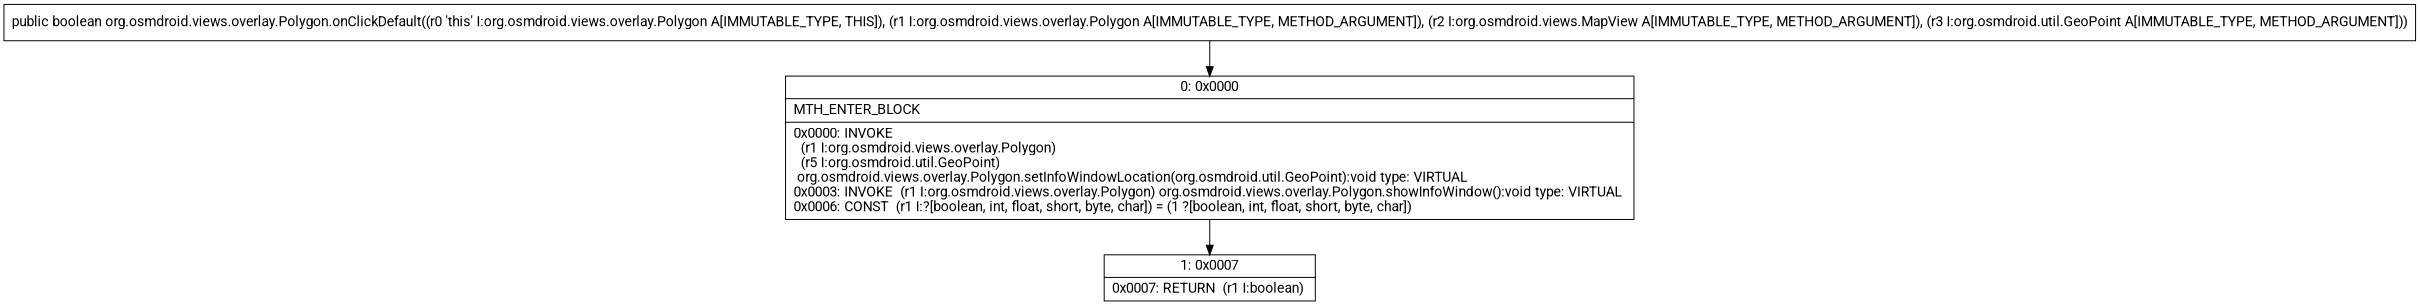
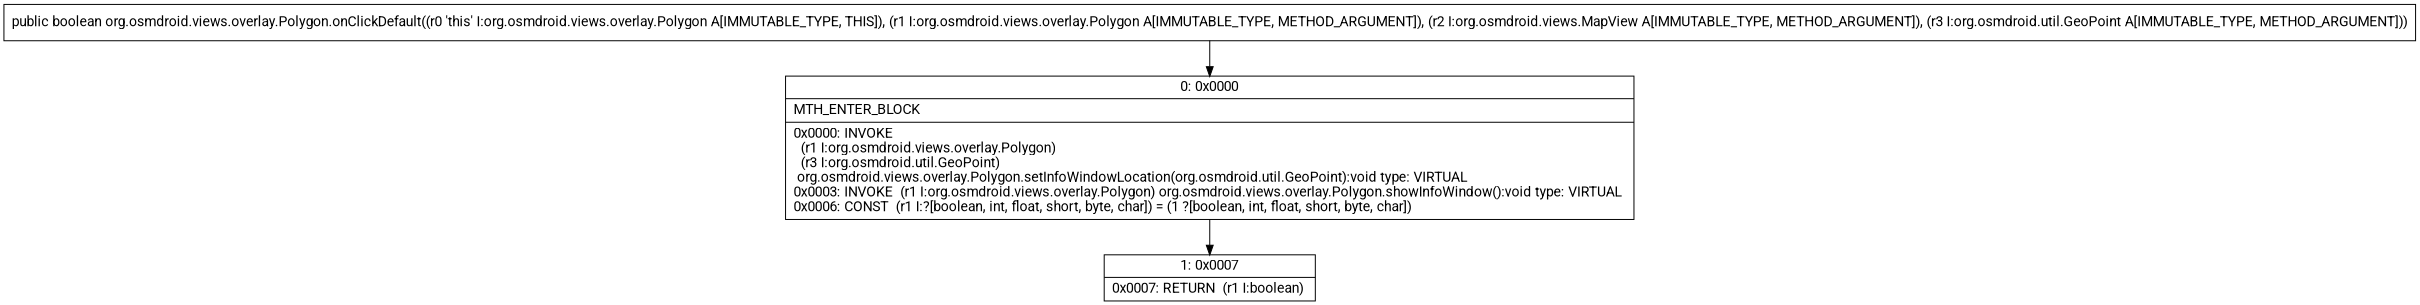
node "0: 0x0000": text "(r5 I:org.osmdroid.util.GeoPoint)" -> "(r3 I:org.osmdroid.util.GeoPoint)"
